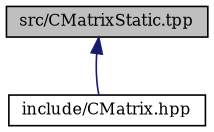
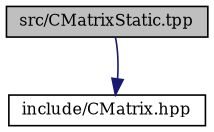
edge "include/CMatrix.hpp" -> "src/CMatrixStatic.tpp": reversed
